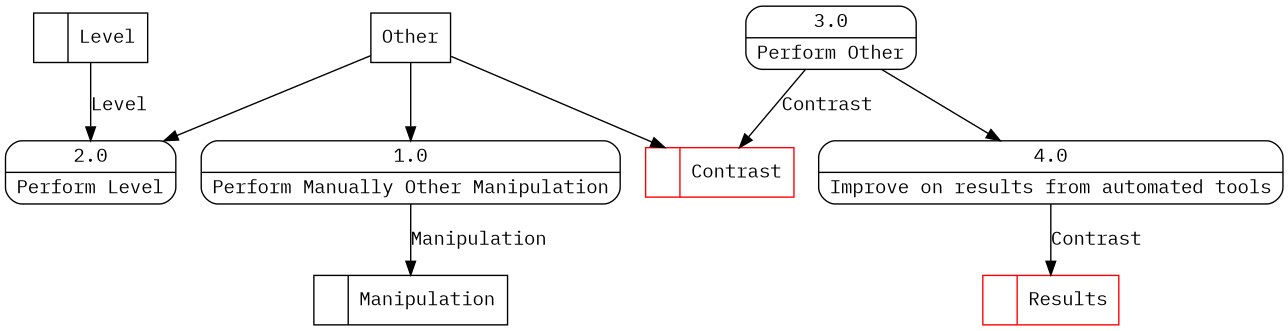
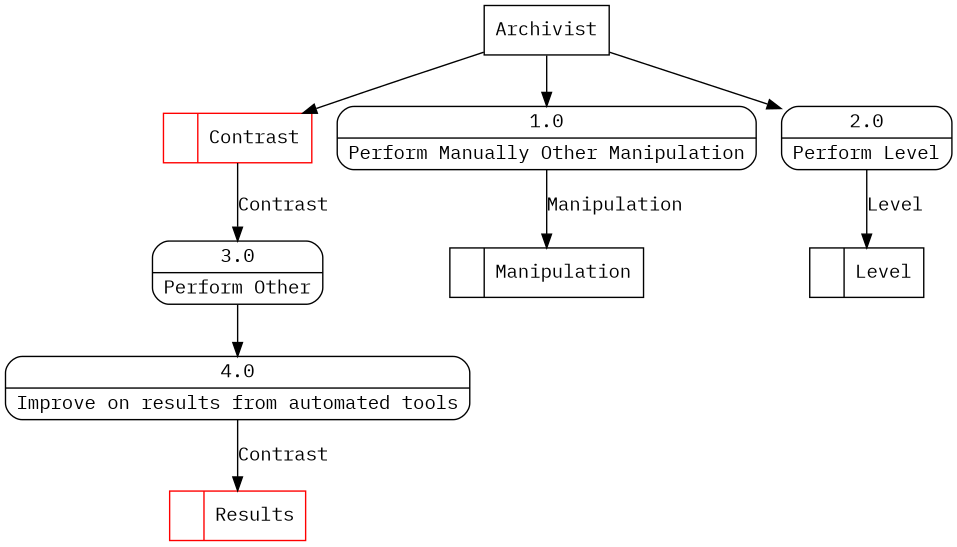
node "Other": label "Other" -> "Archivist"
edge "Level" -> "2.0": reversed
edge "3.0" -> "Contrast": reversed
